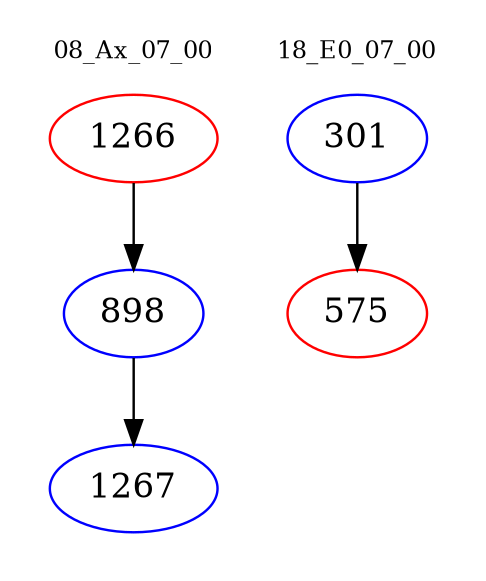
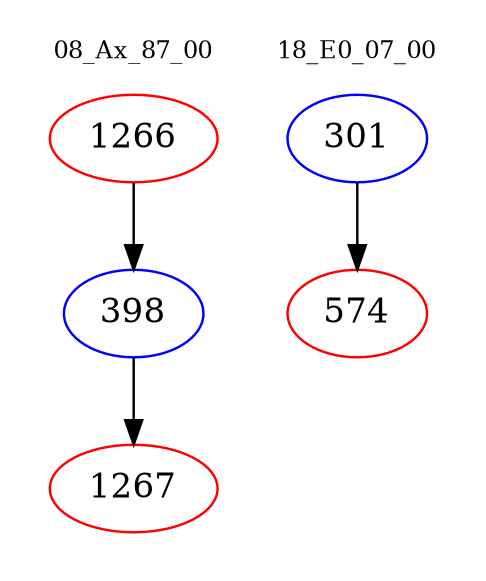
cluster "08_Ax_07_00": label "08_Ax_07_00" -> "08_Ax_87_00"
node "898": label "898" -> "398"
node "575": label "575" -> "574"
node "1267": color blue -> red
